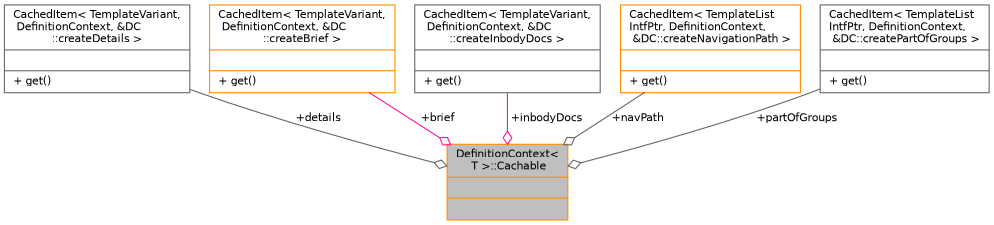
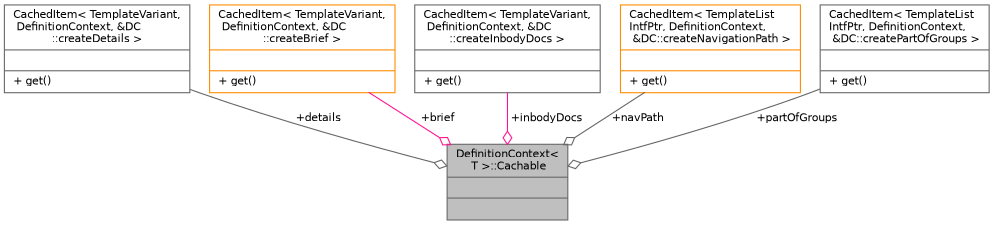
node "DefinitionContext<": color darkorange -> gray40
